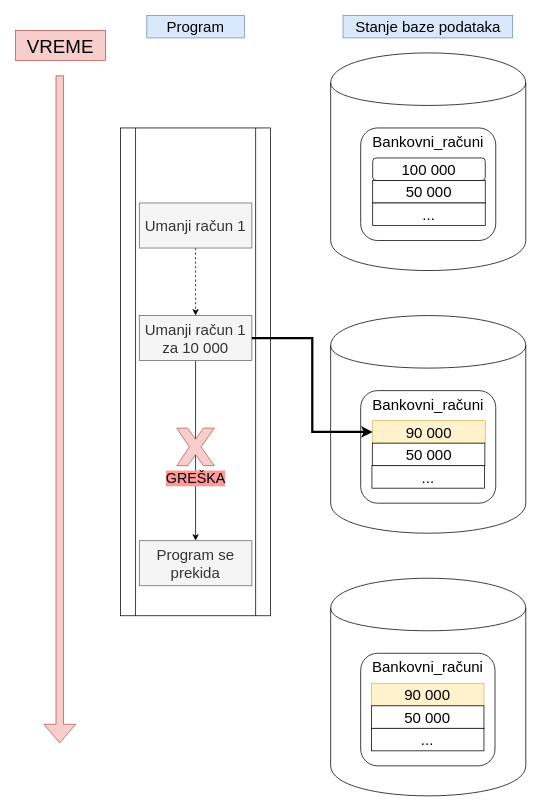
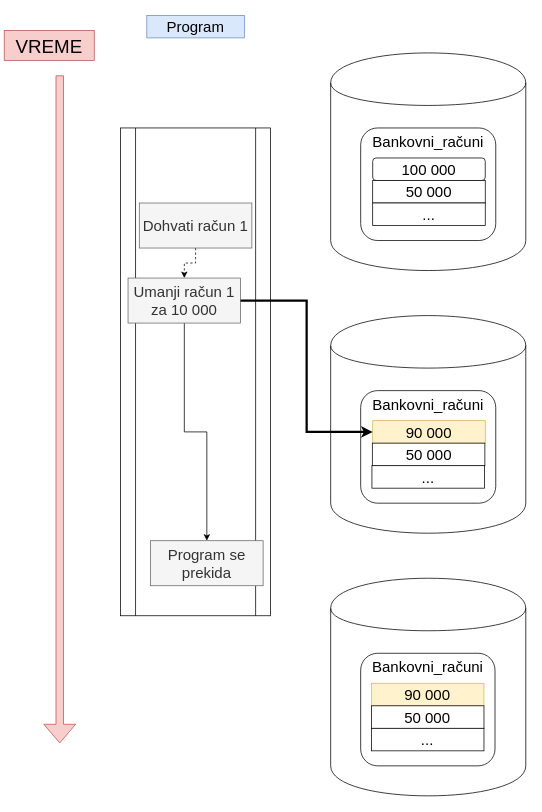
node "Stanje baze podataka": removed
node "VREME": moved (60, 45) -> (49, 45)
node "Umanji račun 1": label "Umanji račun 1" -> "Dohvati račun 1"
node "Umanji račun 1 za 10 000": moved (195, 338) -> (184, 300)
node "GREŠKA": removed
node "Program se prekida": moved (195, 563) -> (207, 563)
